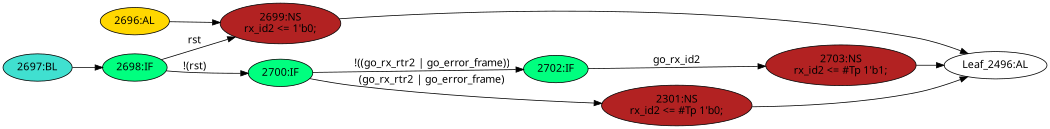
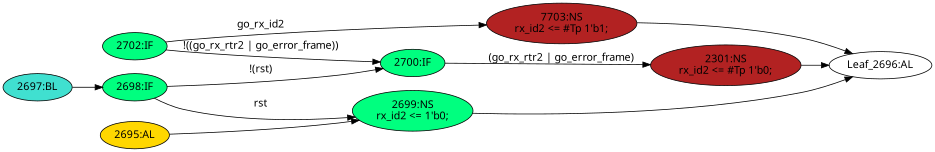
node "2696:AL": label "2696:AL" -> "2695:AL"
node "2699:NS rx_id2 <= 1'b0;": fillcolor firebrick -> springgreen
node "2703:NS rx_id2 <= #Tp 1'b1;": label "2703:NS rx_id2 <= #Tp 1'b1;" -> "7703:NS rx_id2 <= #Tp 1'b1;"
node "Leaf_2496:AL": label "Leaf_2496:AL" -> "Leaf_2696:AL"
edge "2700:IF" -> "2702:IF": reversed
